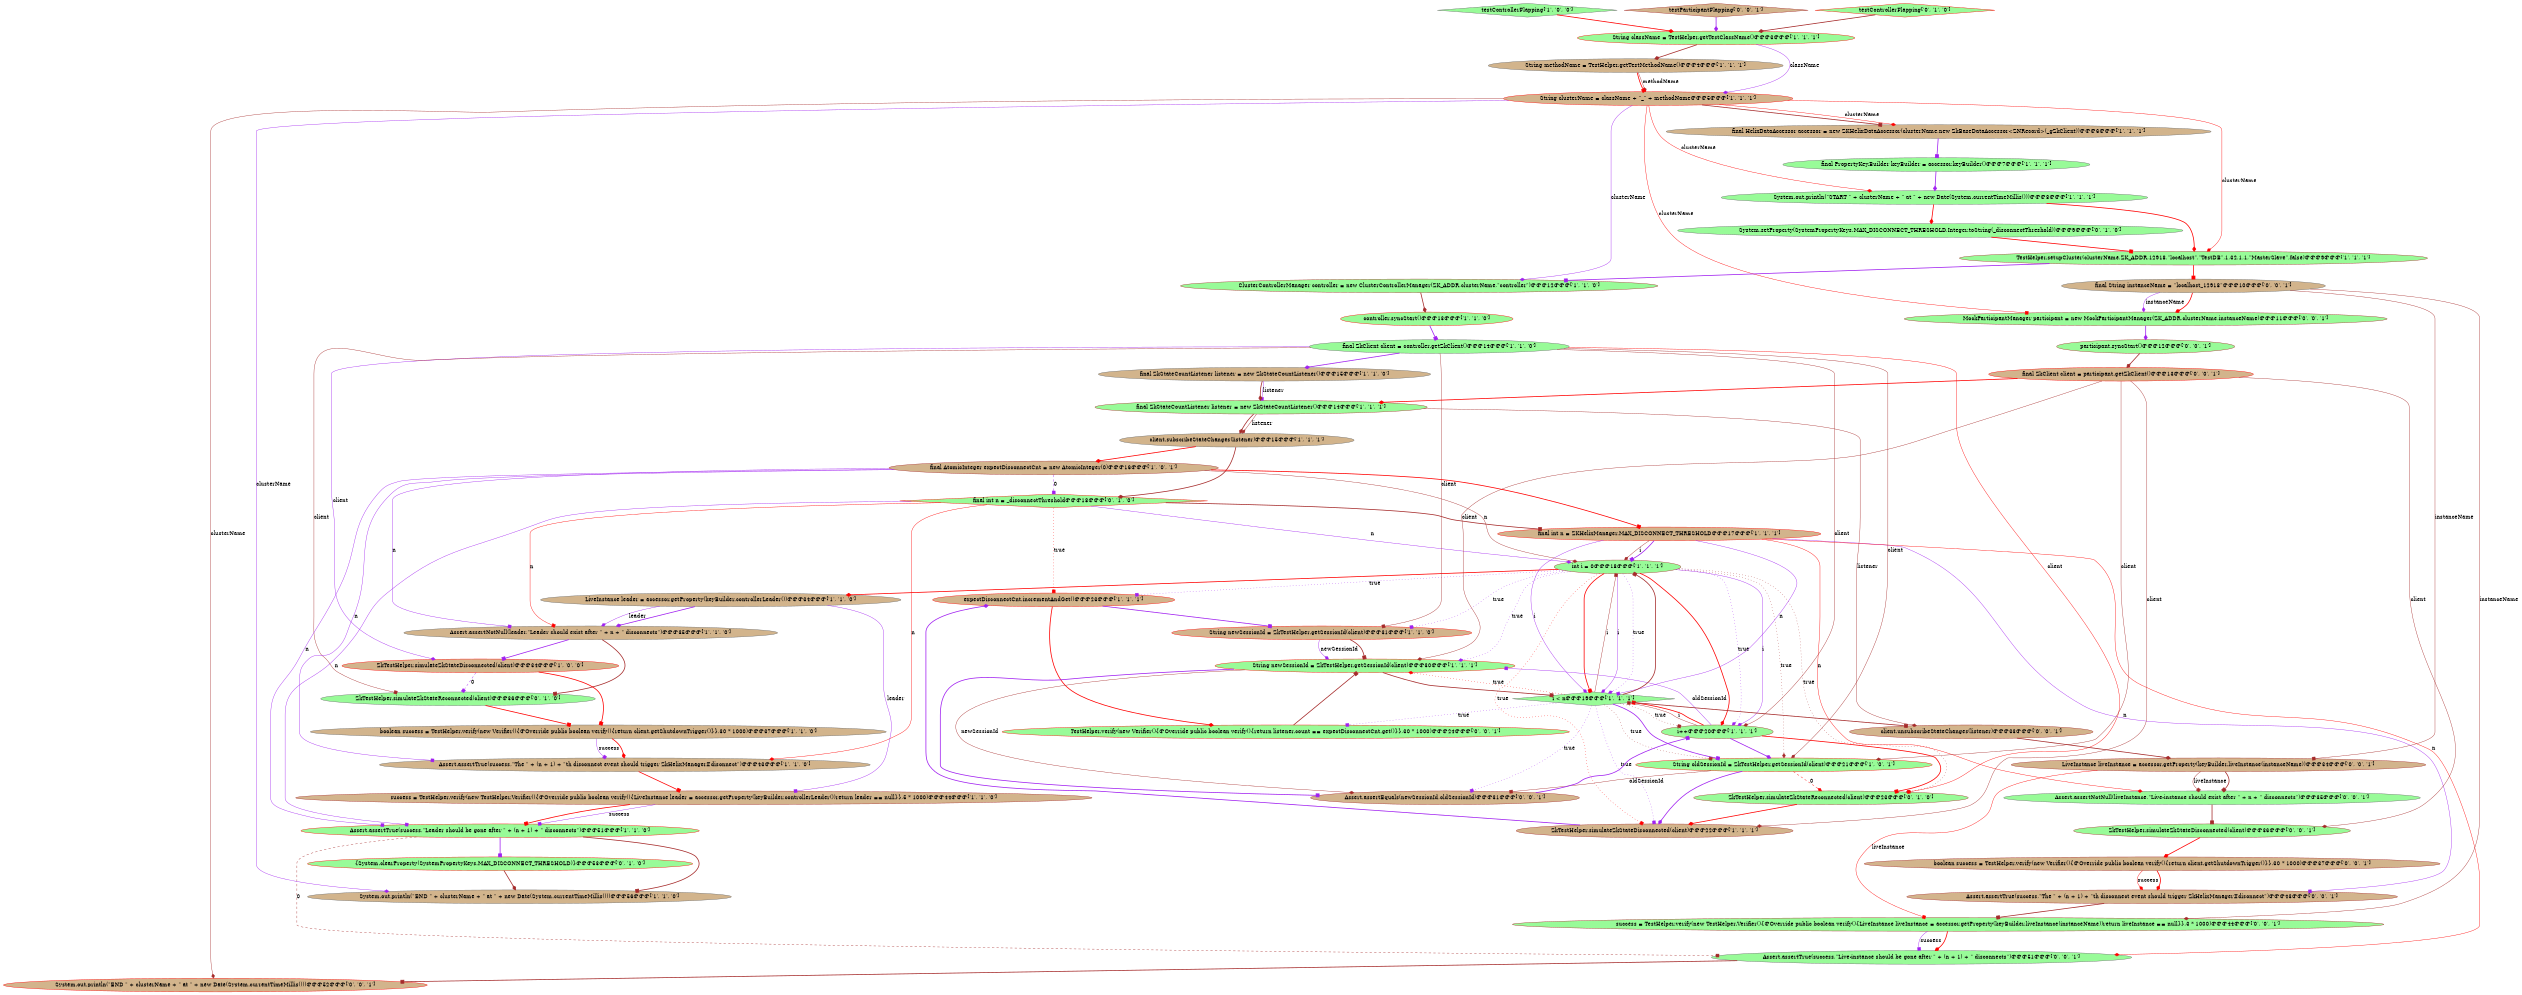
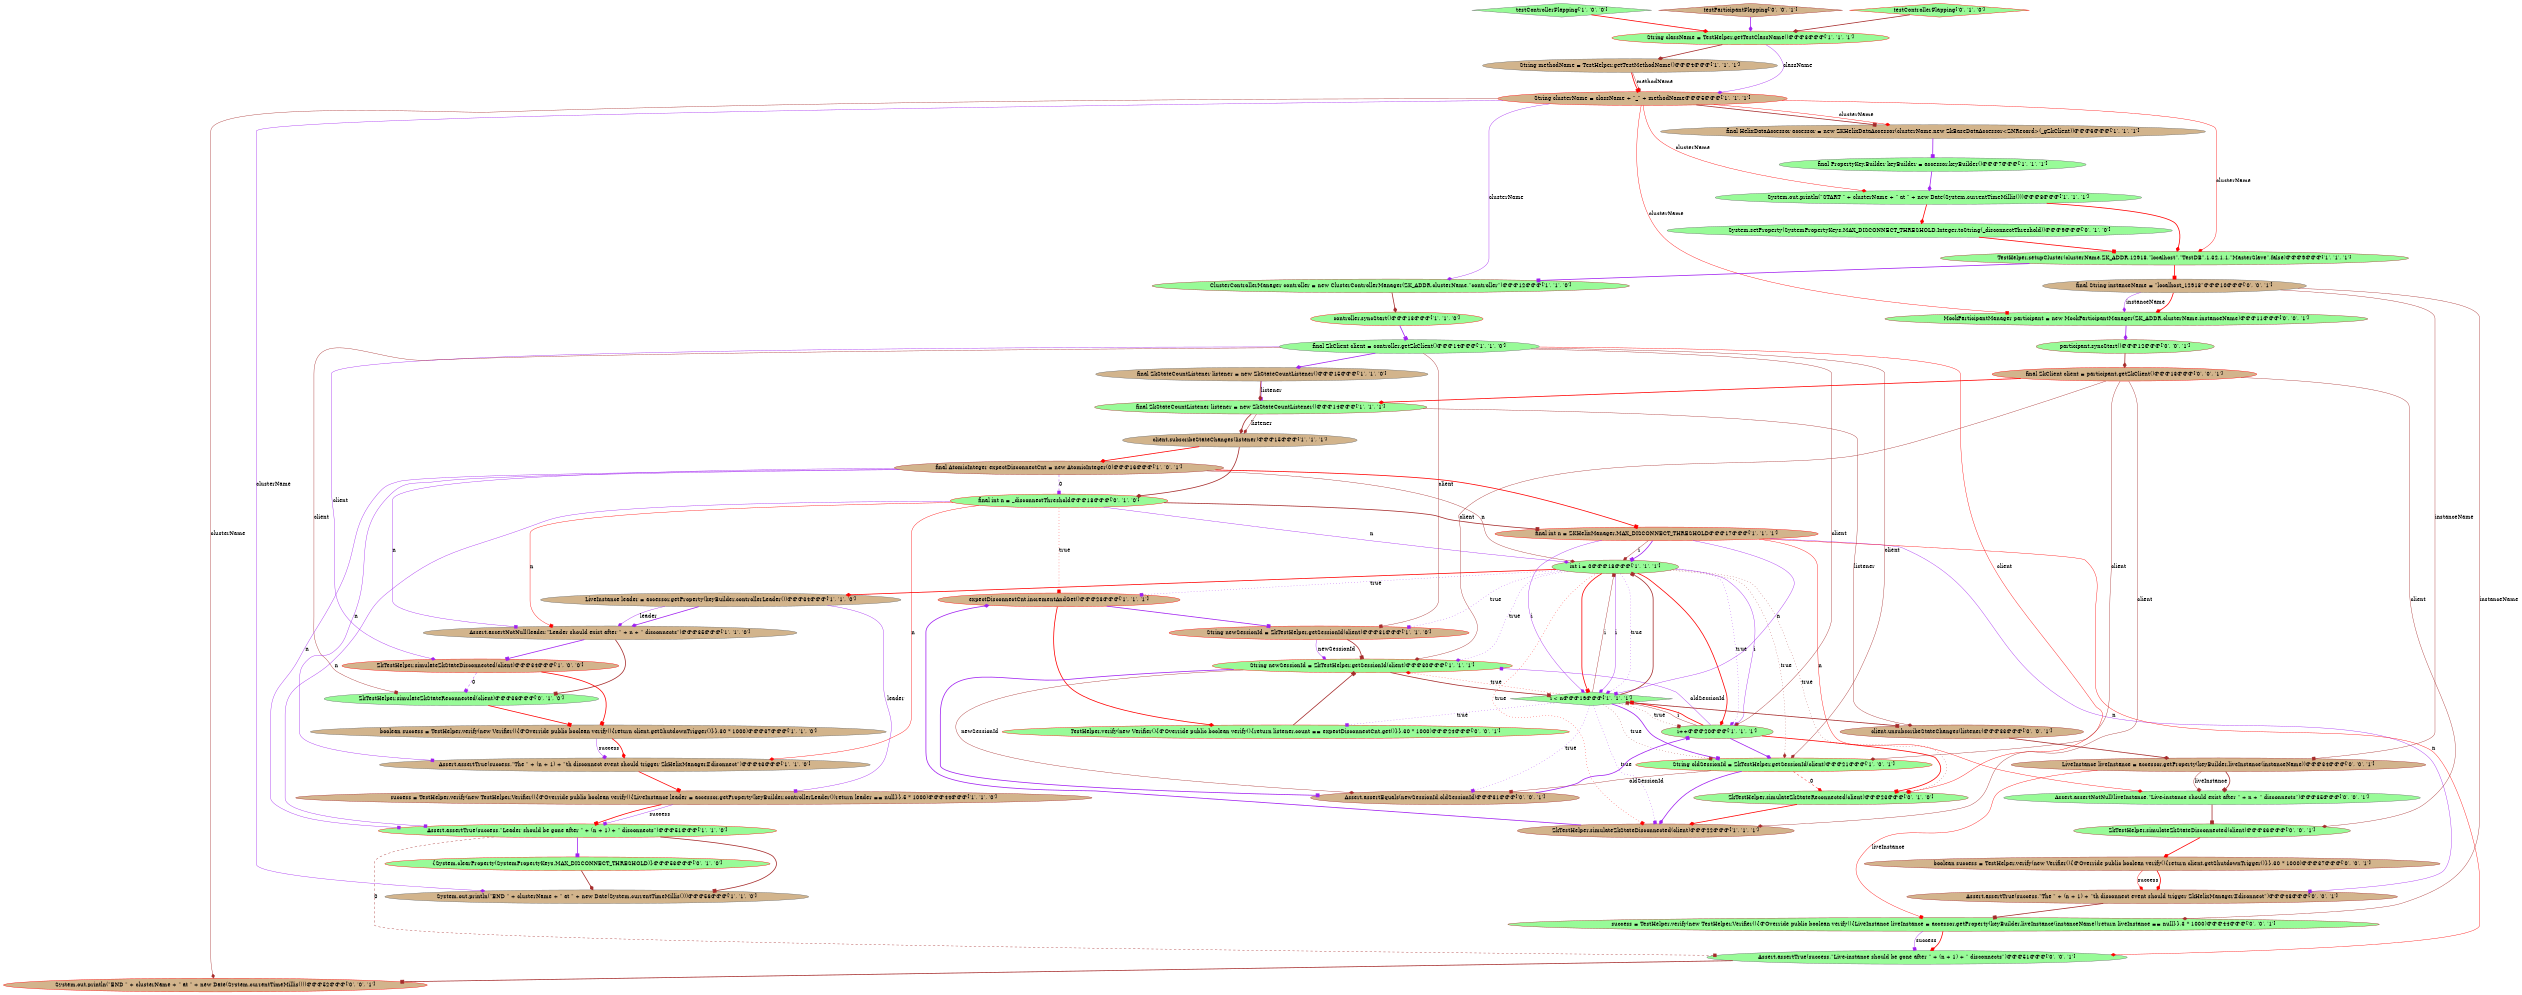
node "final int n = _disconnectThreshold@@@18@@@['0', '1', '0']": shape diamond -> ellipse
